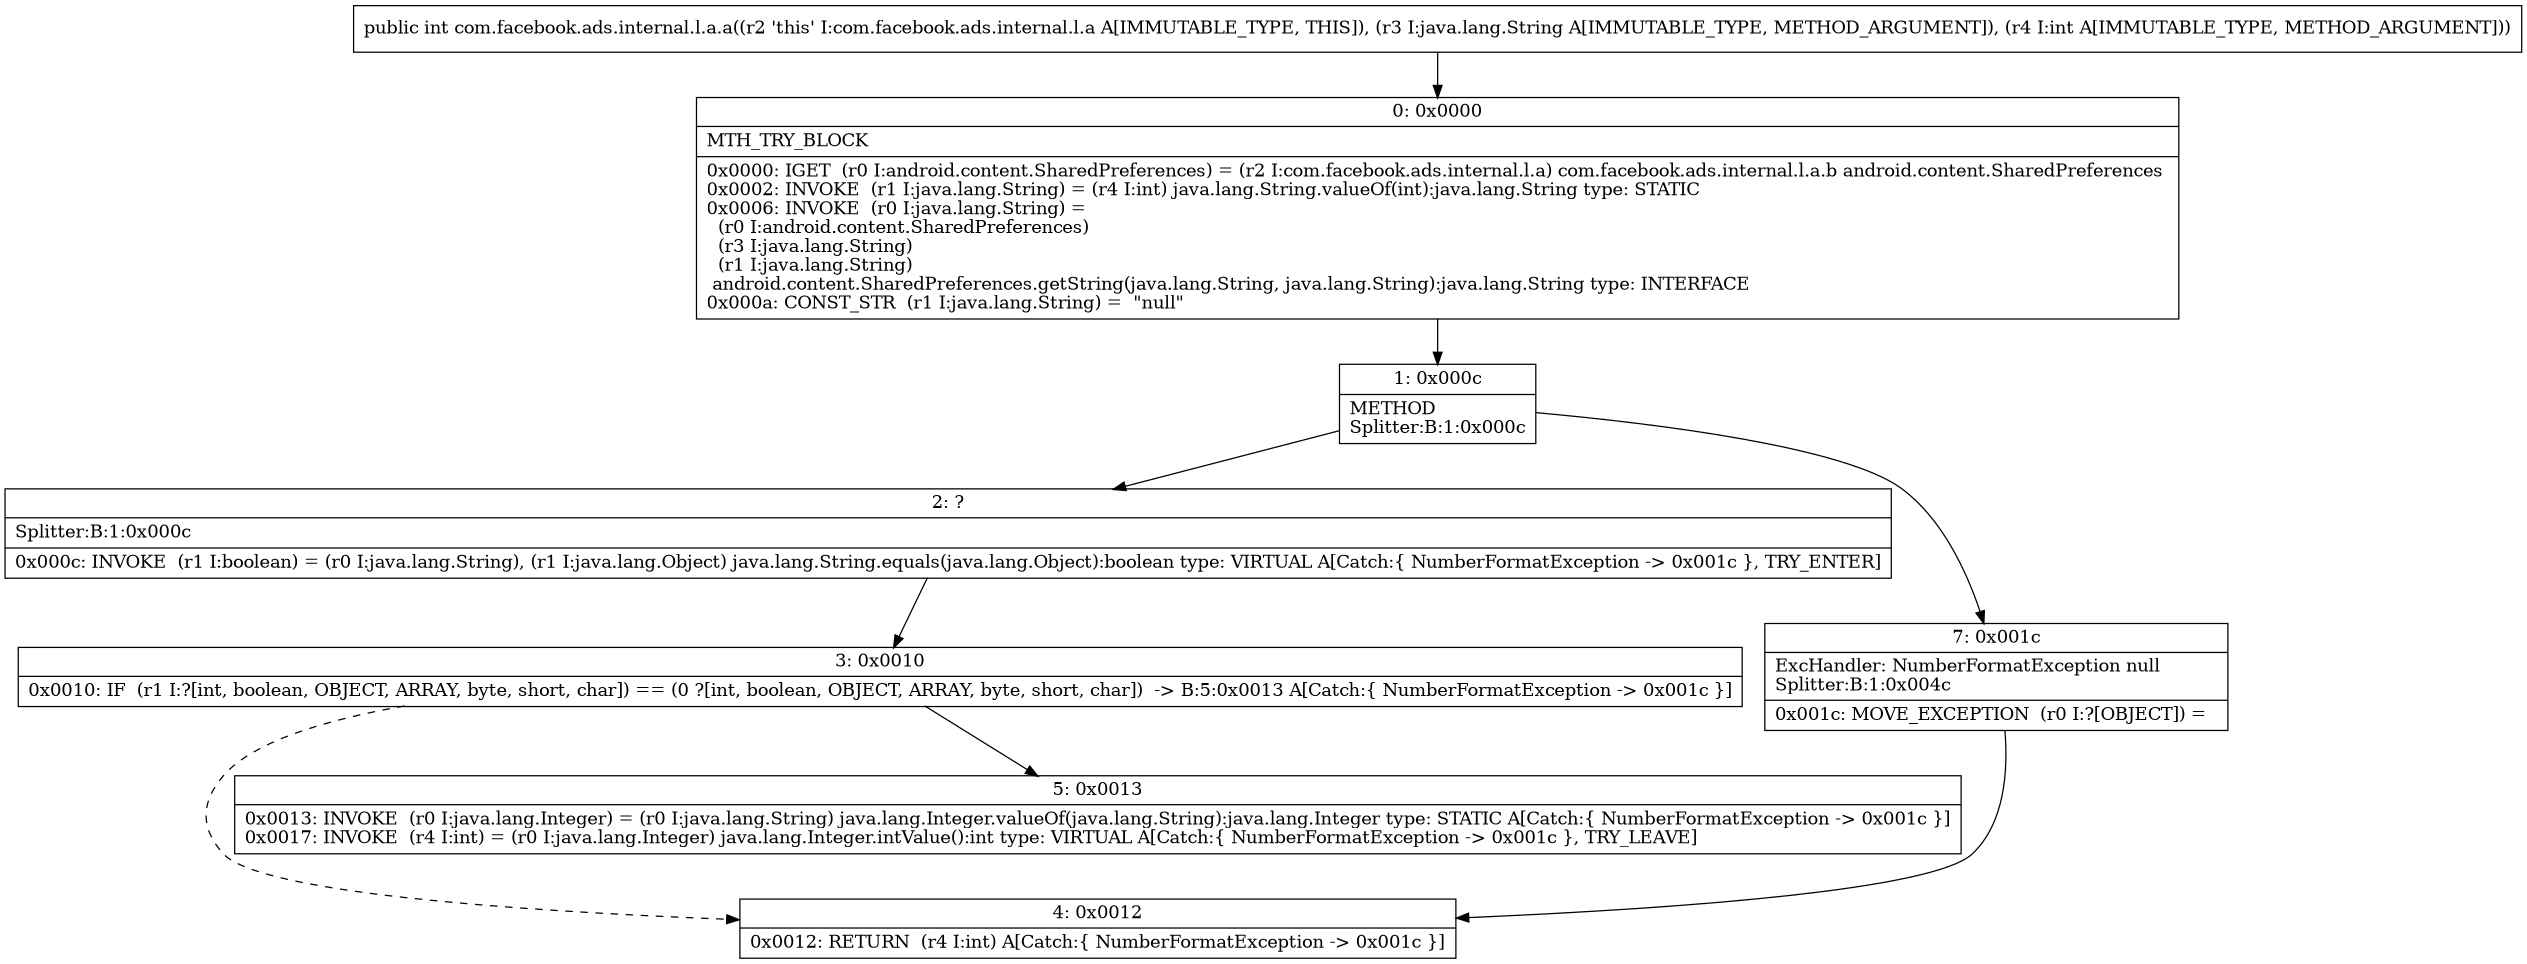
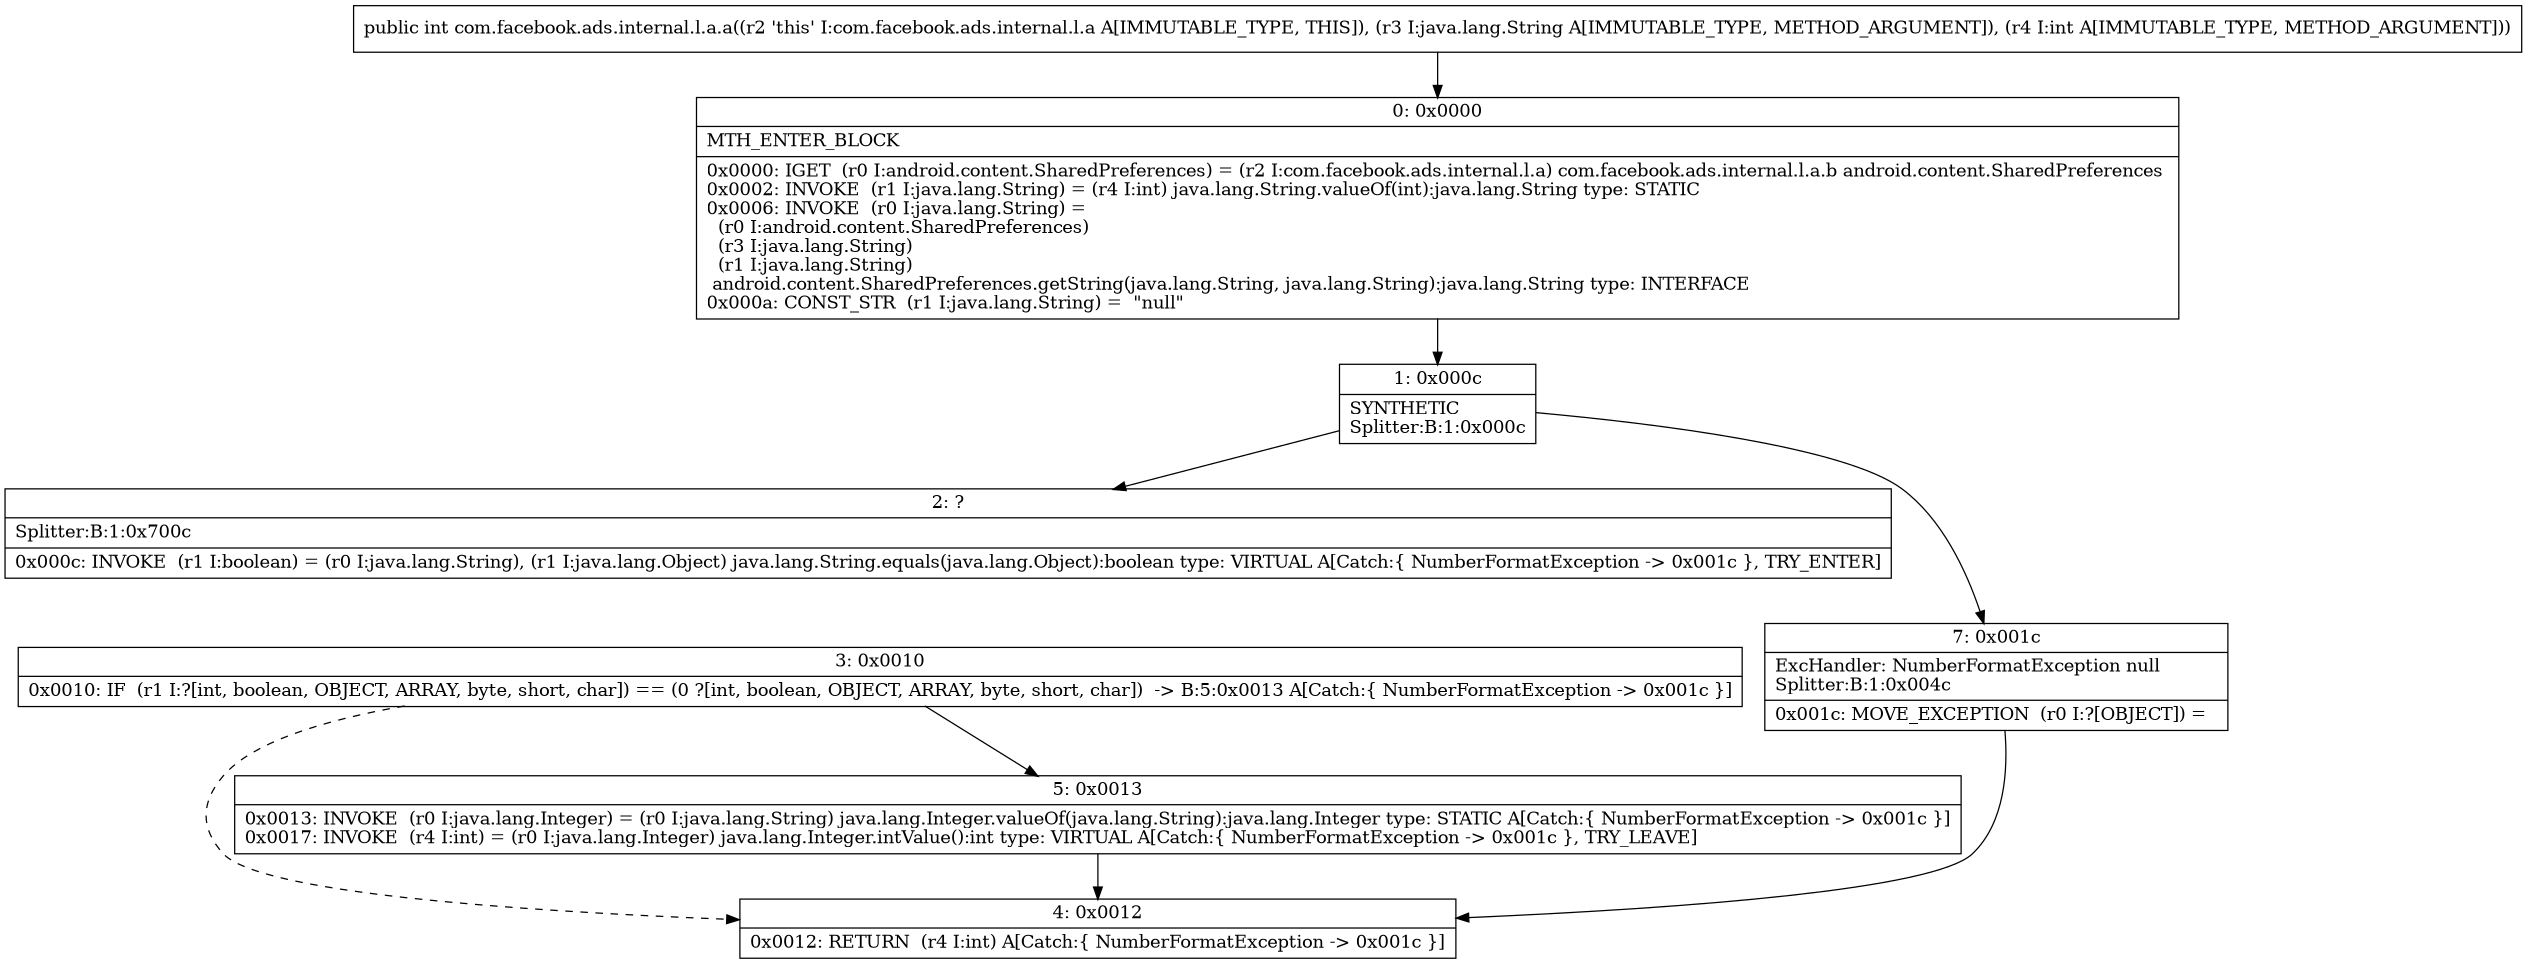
node "0: 0x0000": text "MTH_TRY_BLOCK" -> "MTH_ENTER_BLOCK"
node "1: 0x000c": text "METHOD" -> "SYNTHETIC"
node "2: ?": text "Splitter:B:1:0x000c" -> "Splitter:B:1:0x700c"
edge "2: ?" -> "3: 0x0010": removed
edge "5: 0x0013" -> "4: 0x0012": added
